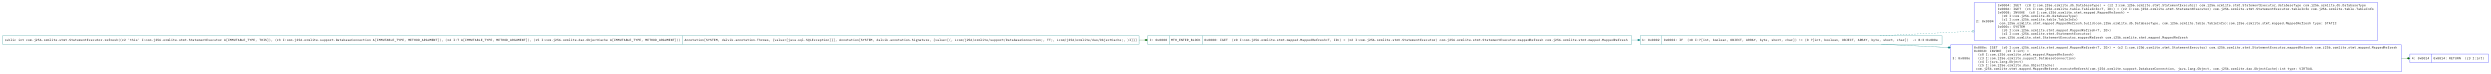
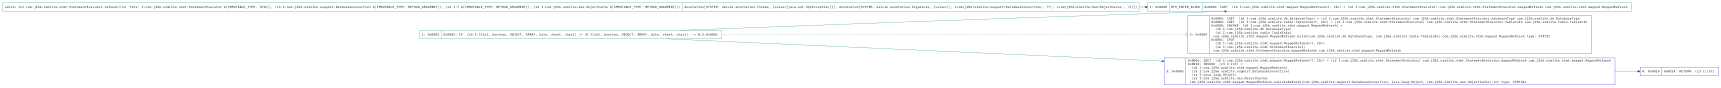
node "2: 0x0004": text "0x000c: SYSTEM" -> "0x000c: IPUT"
edge "0: 0x0000" -> "1: 0x0002": reversed
